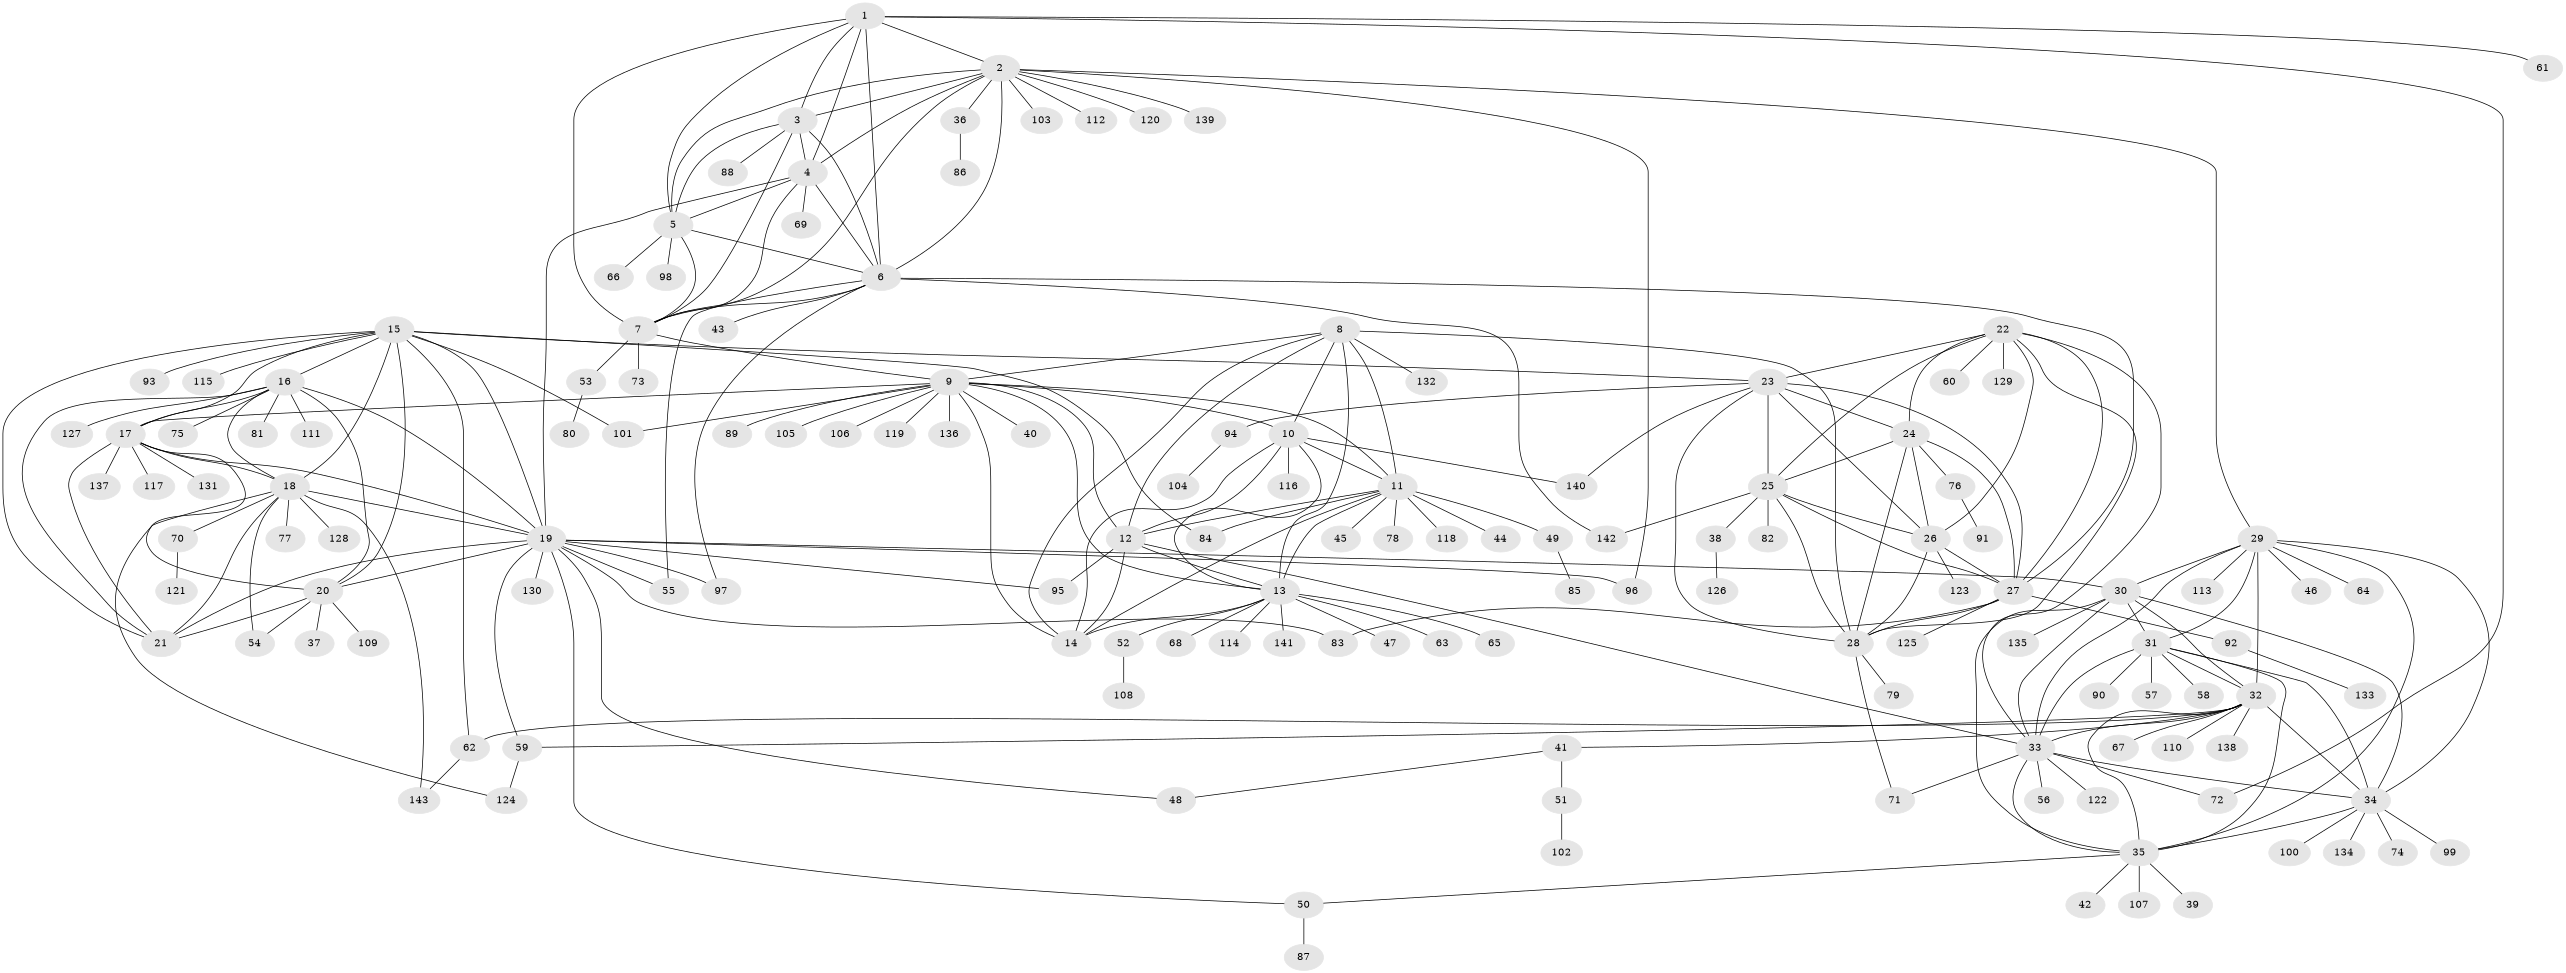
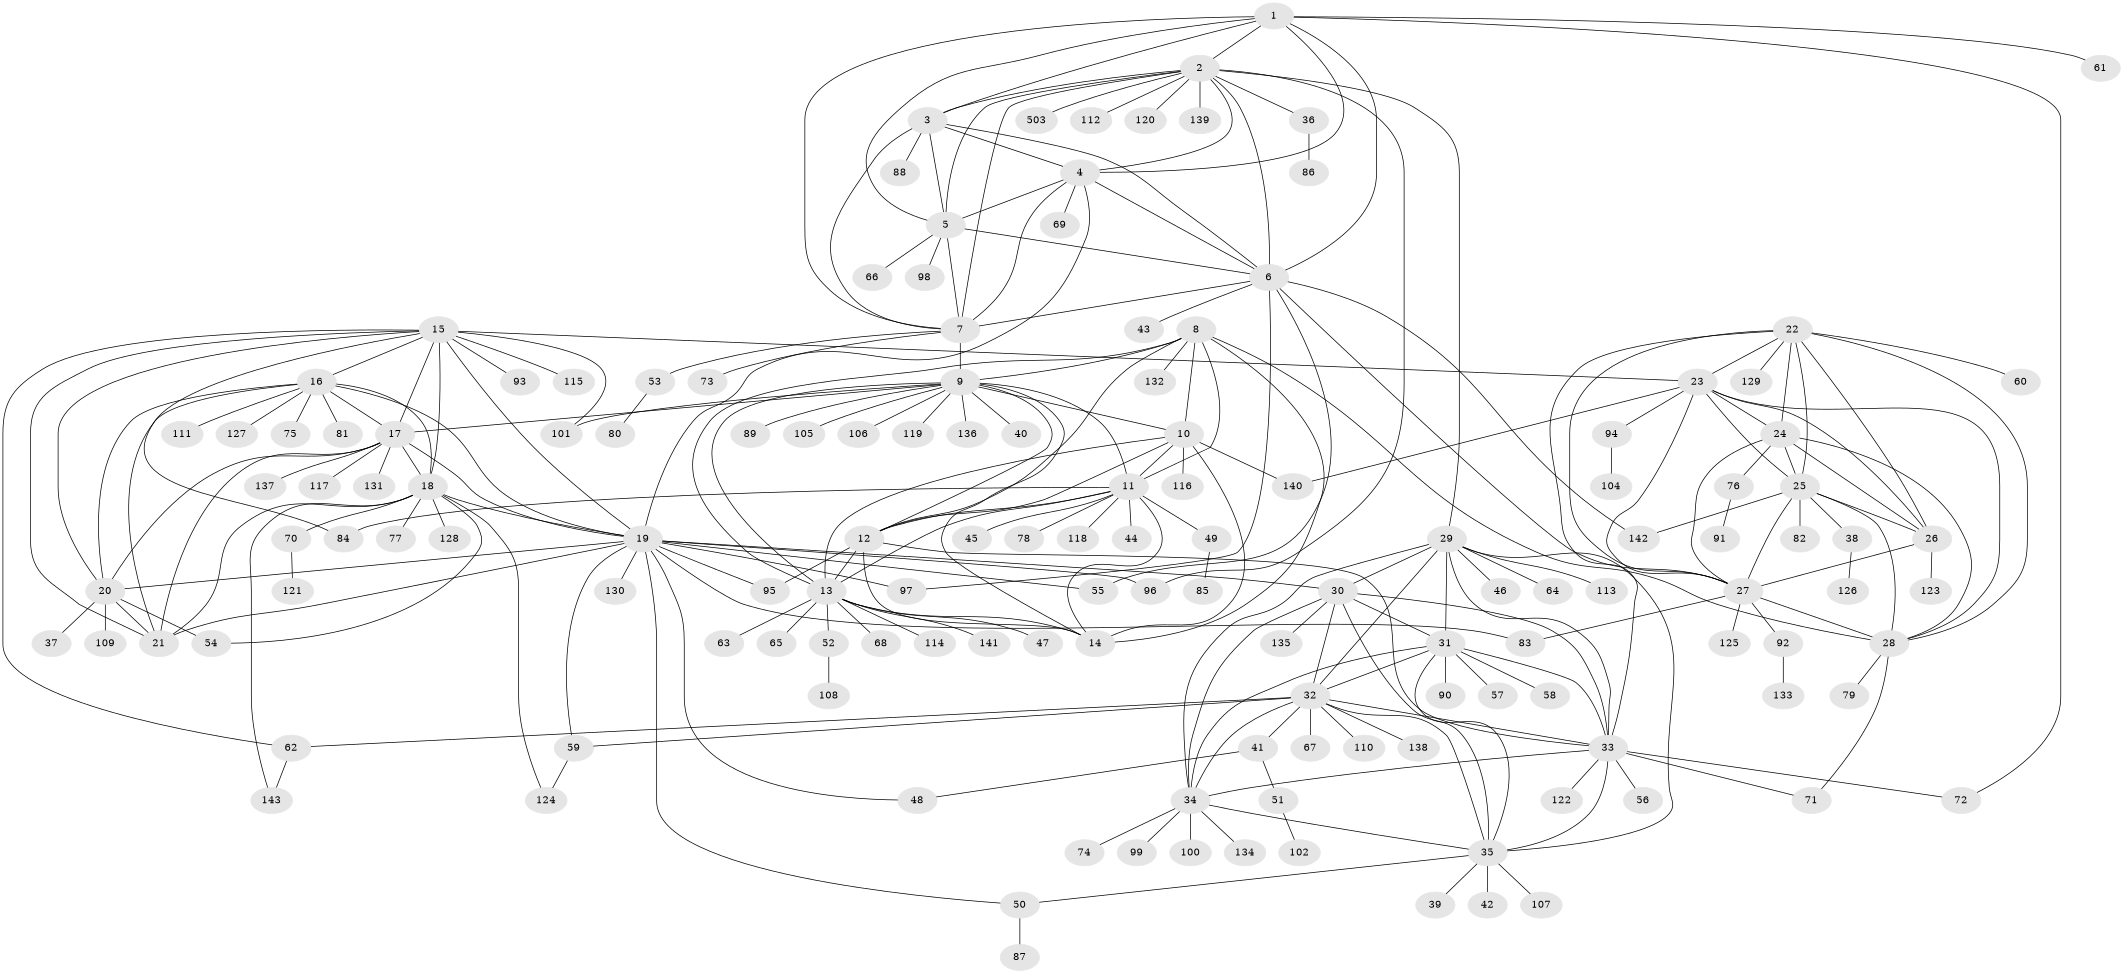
node "103": label "103" -> "503"
edge "26" -- "28": removed
